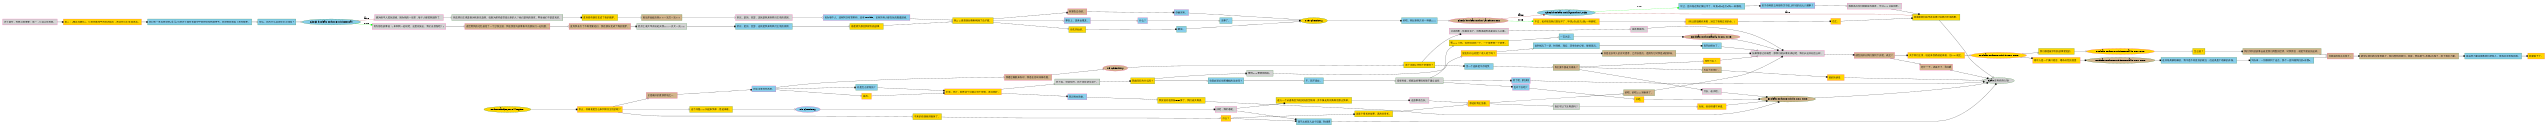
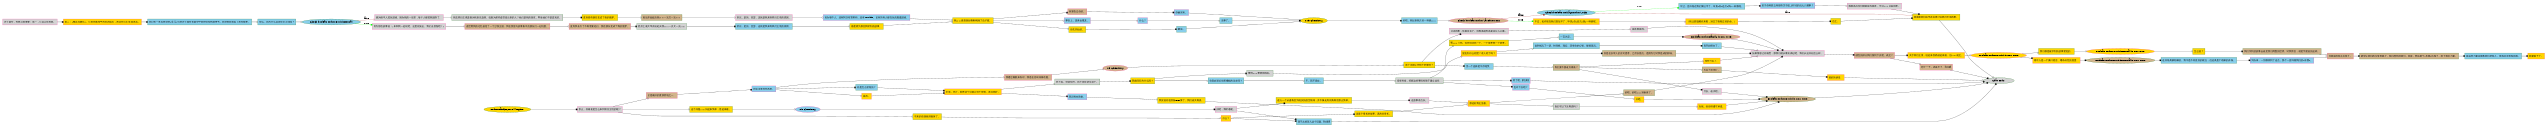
node "总之。": color deeppink -> darkgreen
node "到头来，一切都回到了这点。那个一直纠缠我们的*东西*。": color darkgreen -> deeppink
node "Chat 还有你的心智.": label "Chat 还有你的心智." -> "Chat ends."
node "那么，你最初是怎么来到双衍王境的呢？": fillcolor gold -> lightgrey
